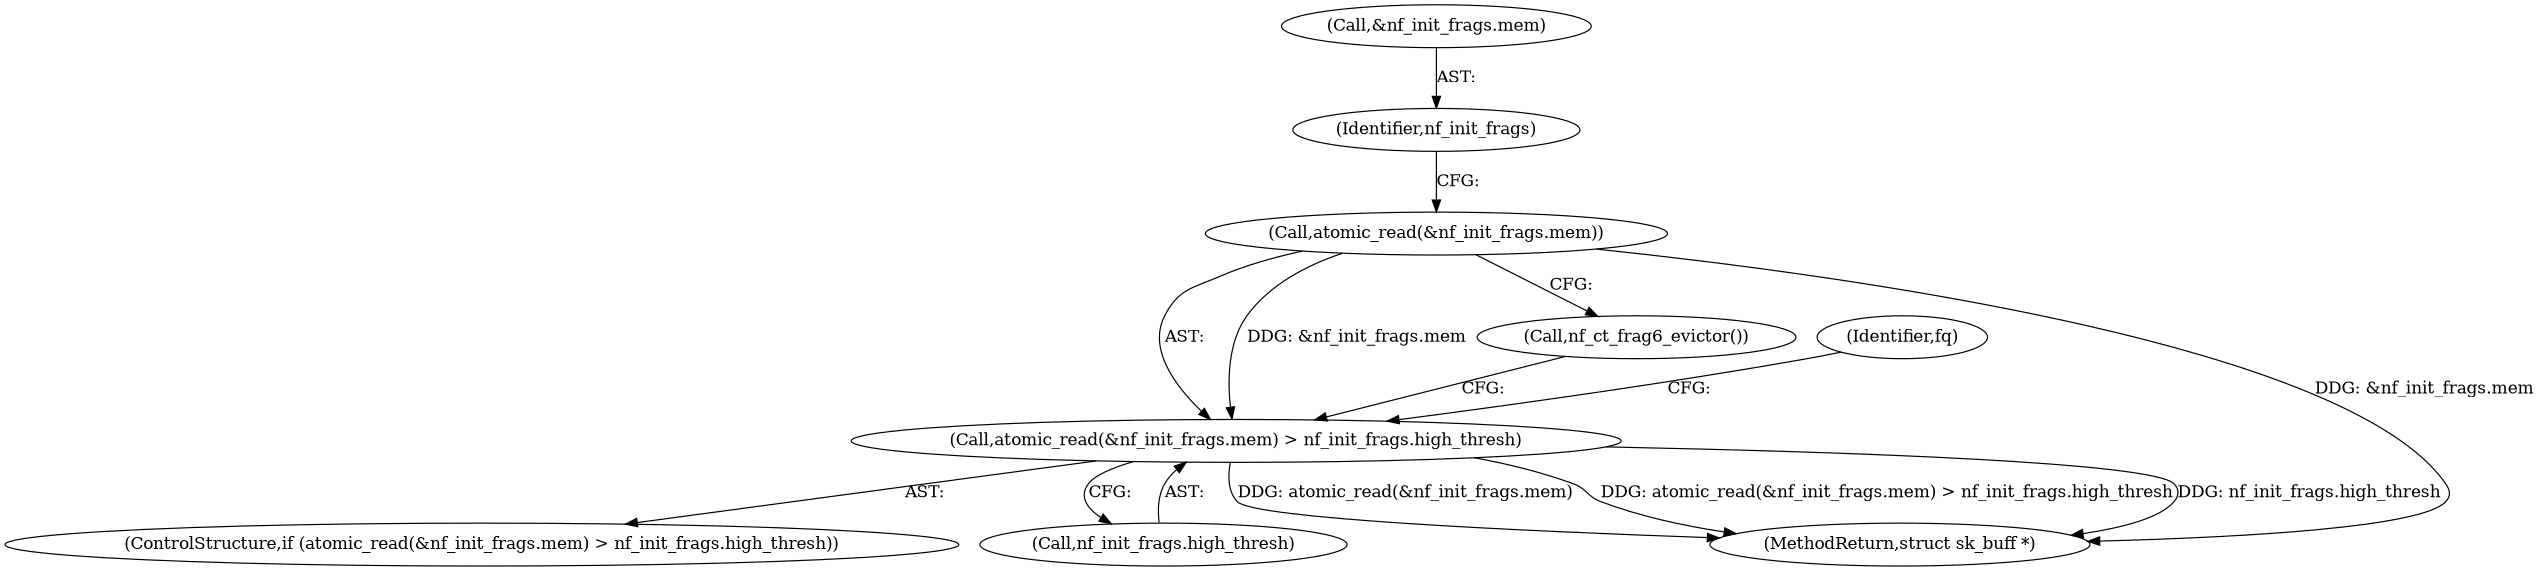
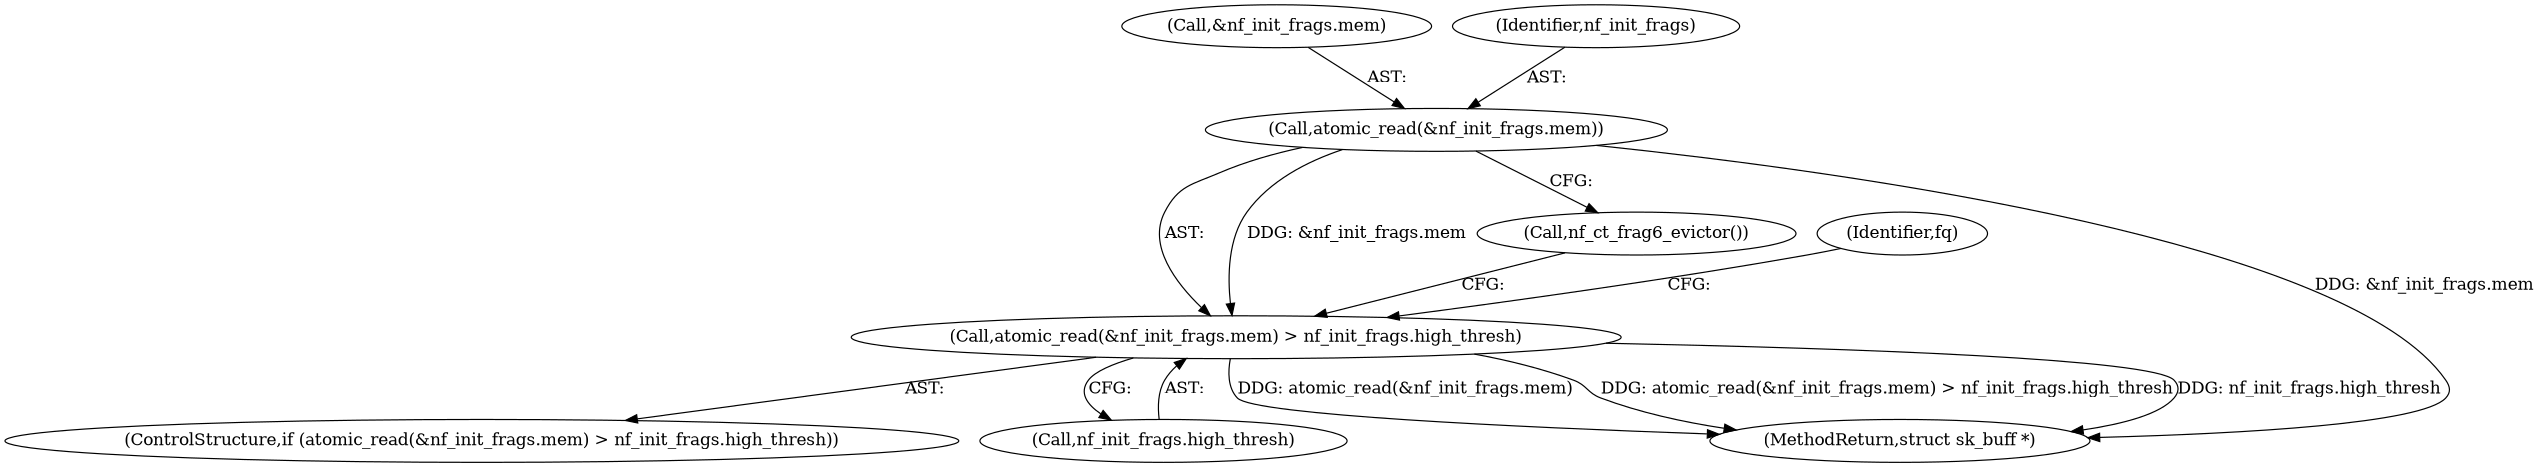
edge "(Call,&nf_init_frags.mem)" -> "(Identifier,nf_init_frags)": now "(Call,&nf_init_frags.mem)" -> "(Call,atomic_read(&nf_init_frags.mem))"
edge "(Identifier,nf_init_frags)" -> "(Call,atomic_read(&nf_init_frags.mem))": label "CFG: " -> "AST: "
